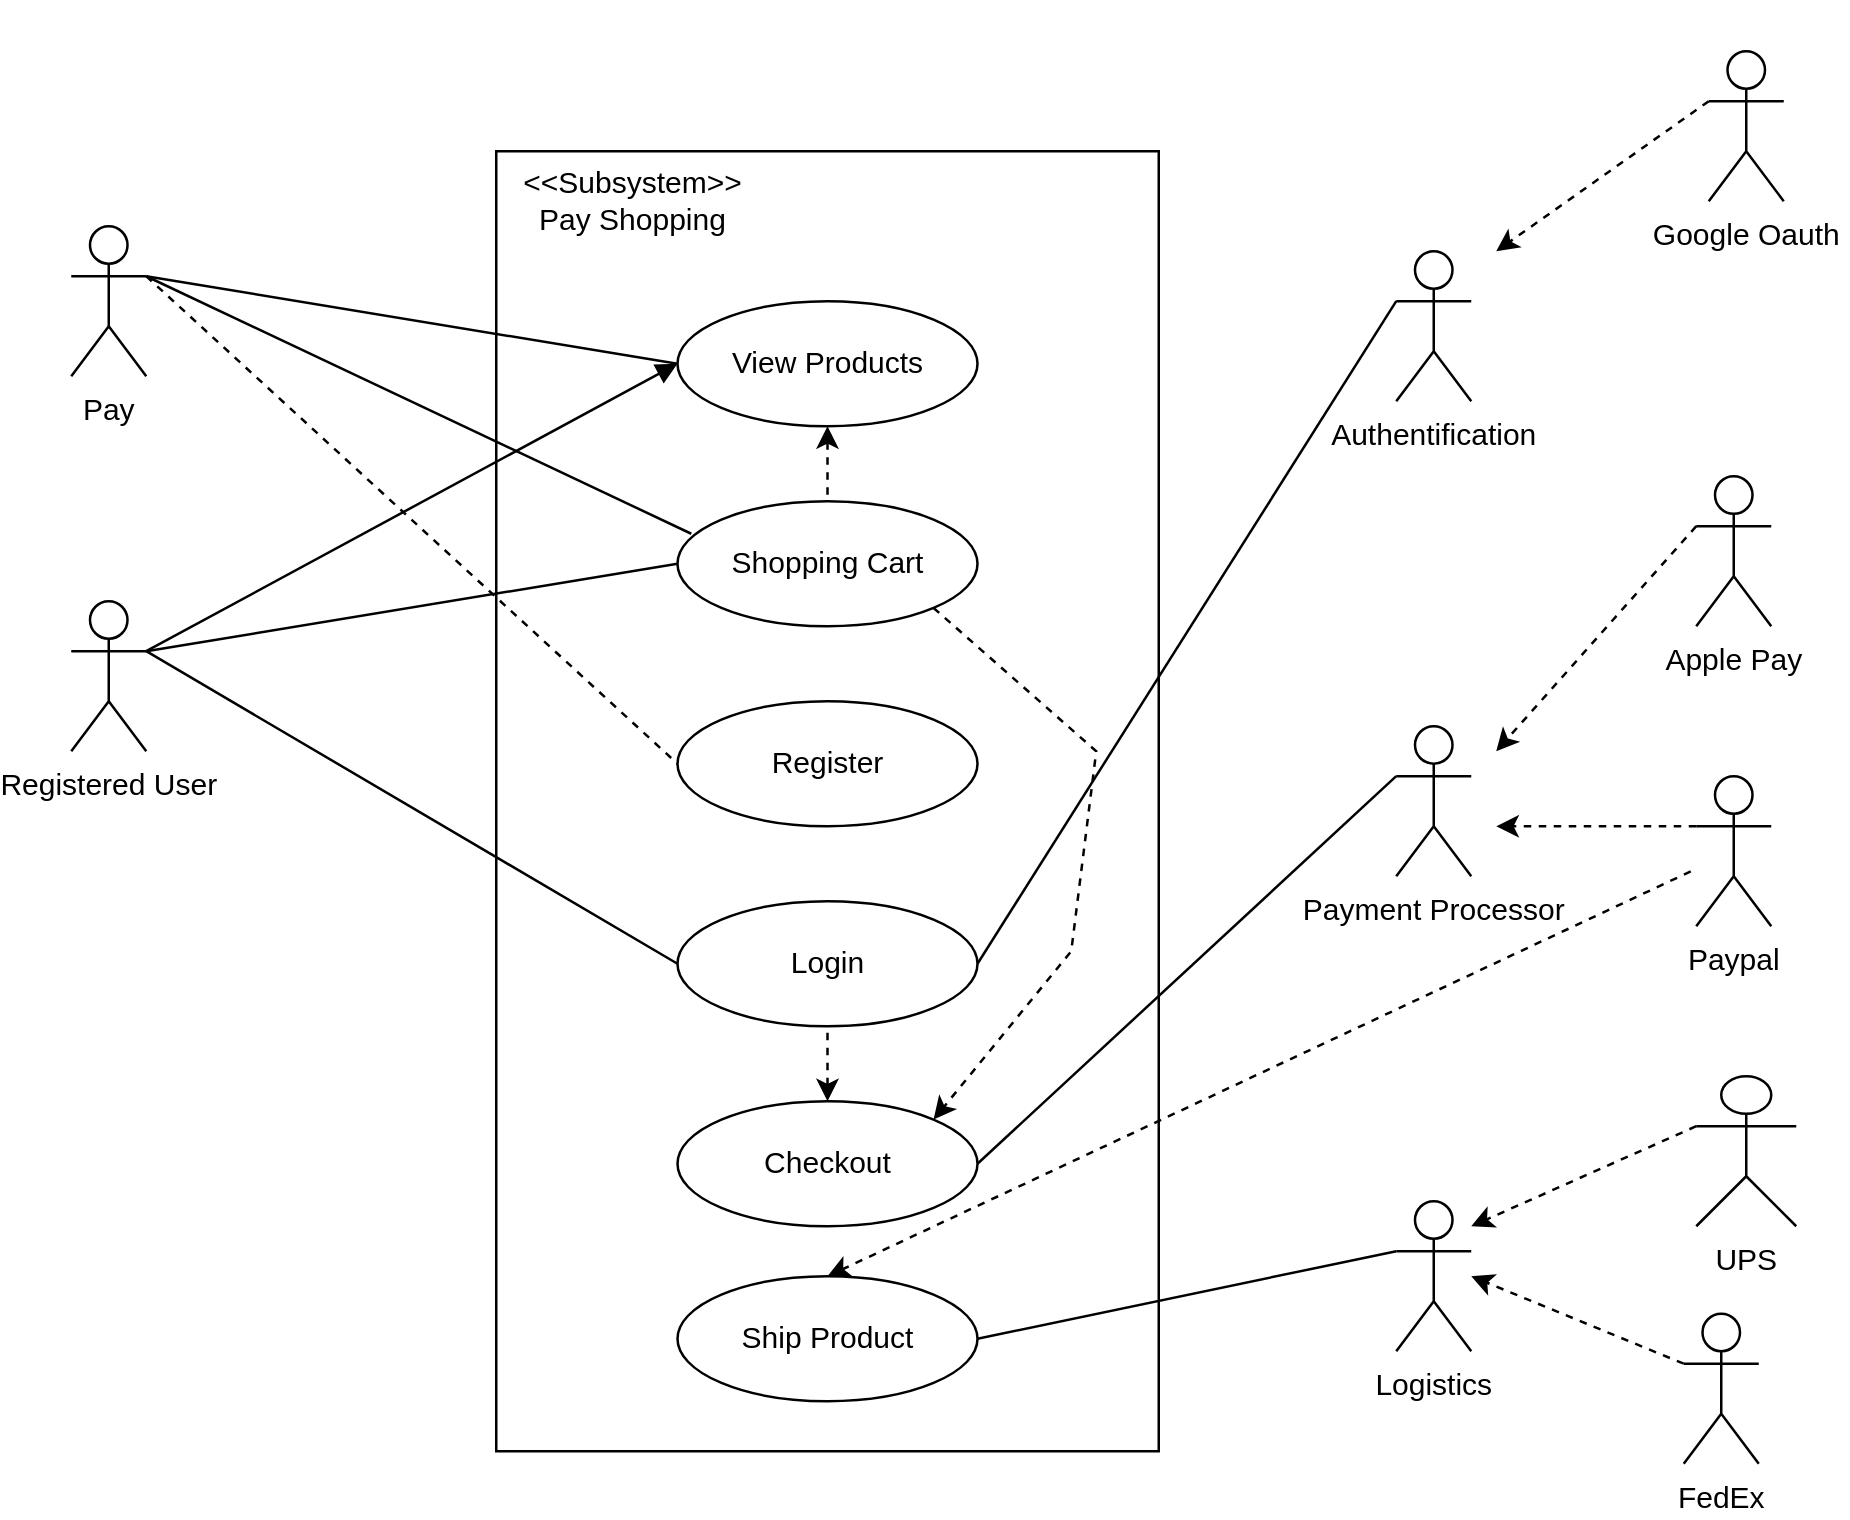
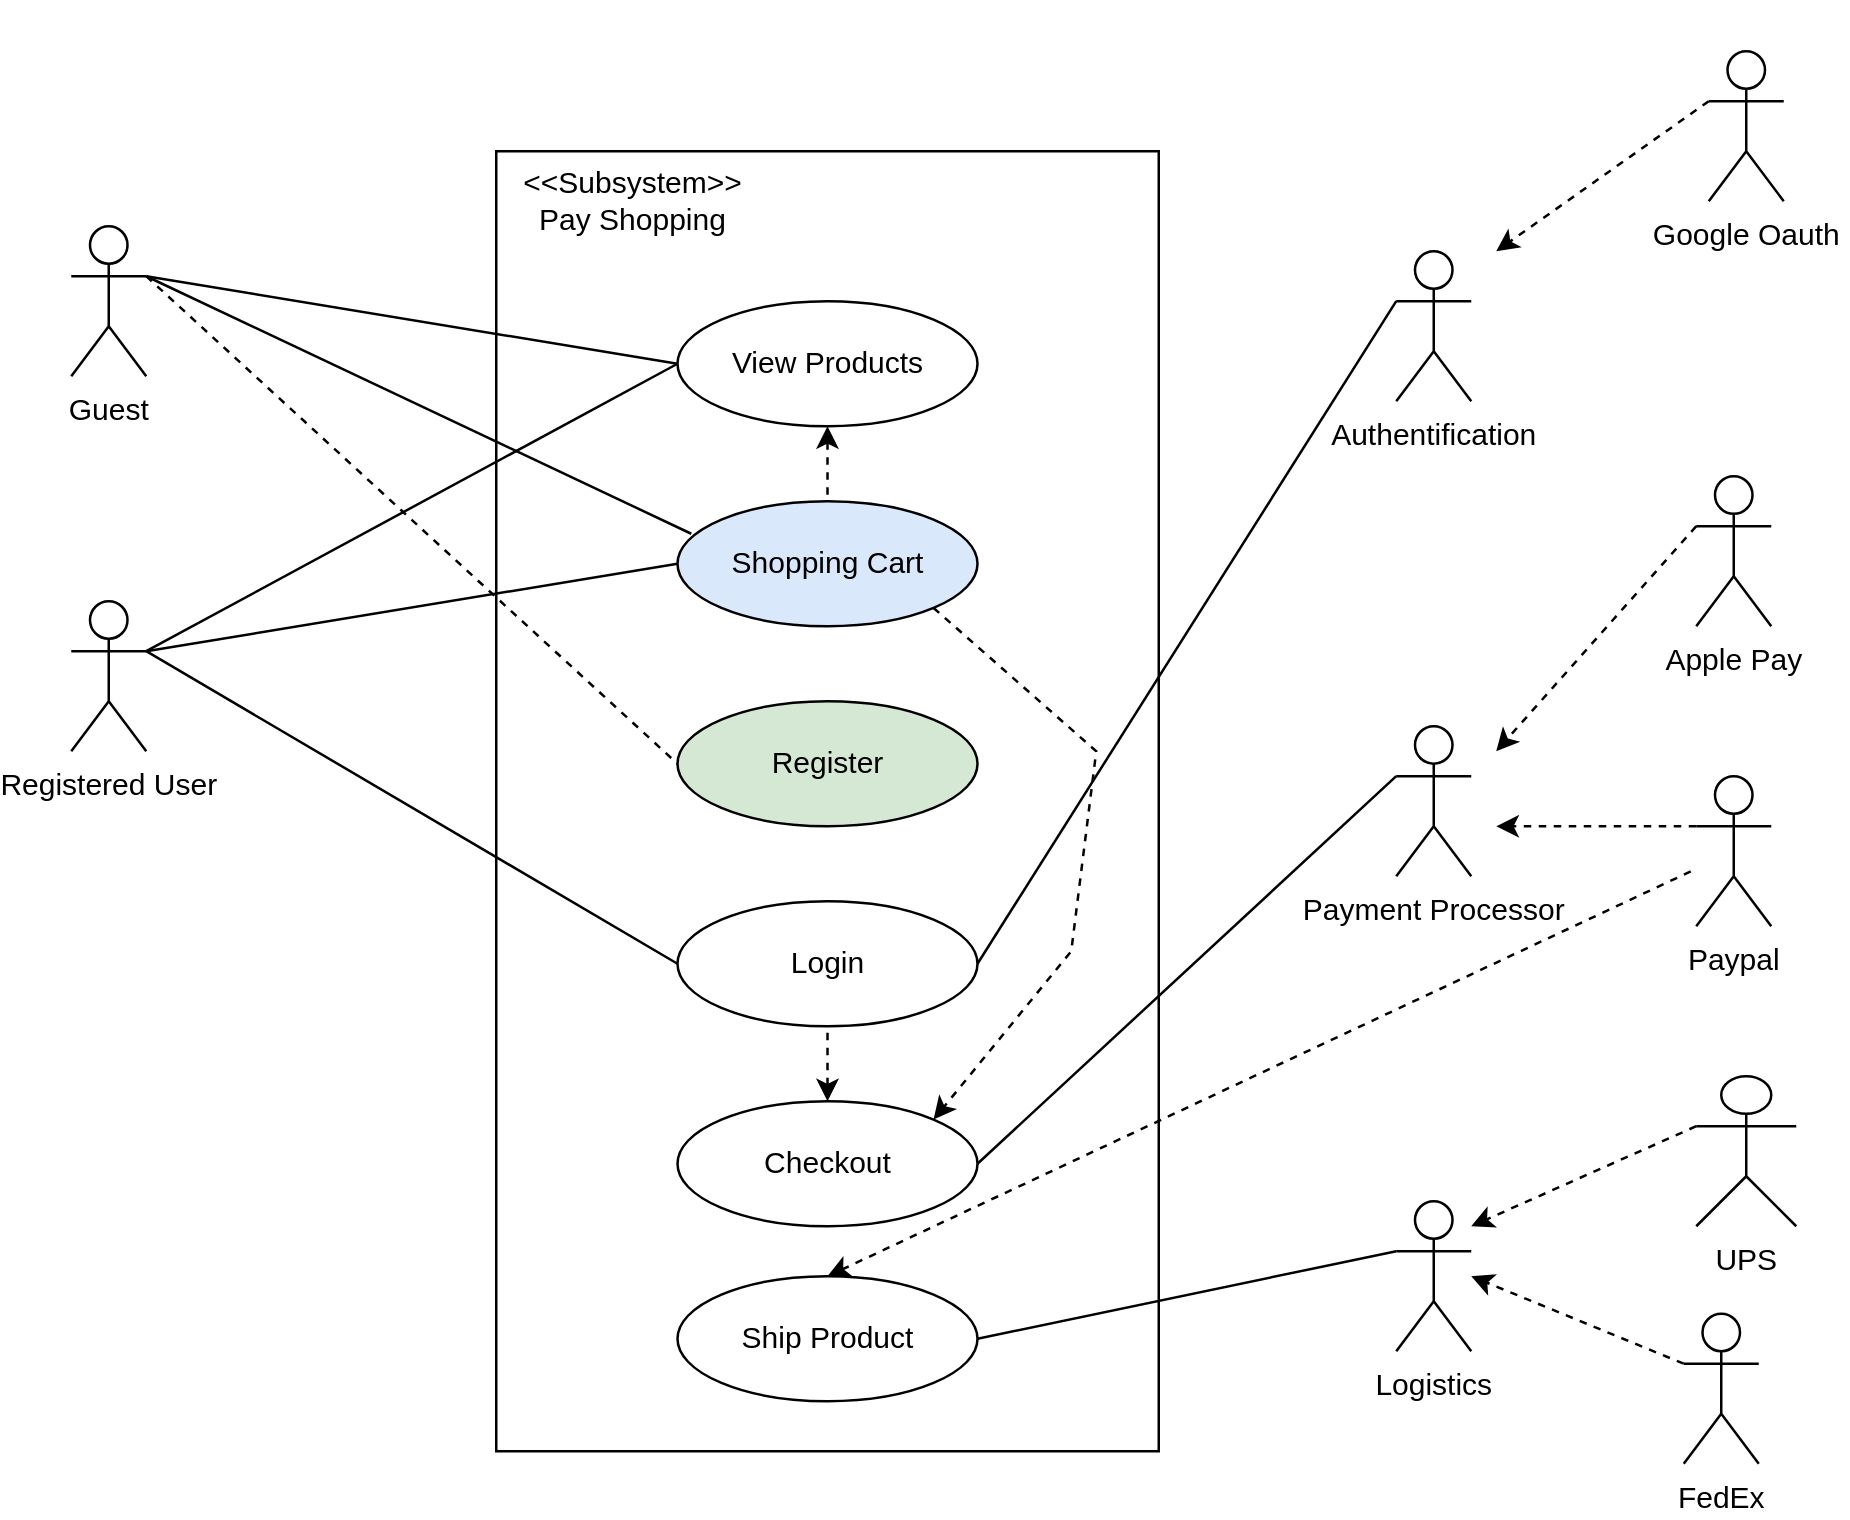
edge "Registered User" -> "View Products": arrowhead block -> none
node "Pay": label "Pay" -> "Guest"
node "Shopping Cart": fillcolor #ffffff -> #dae8fc
node "Register": fillcolor #ffffff -> #d5e8d4
